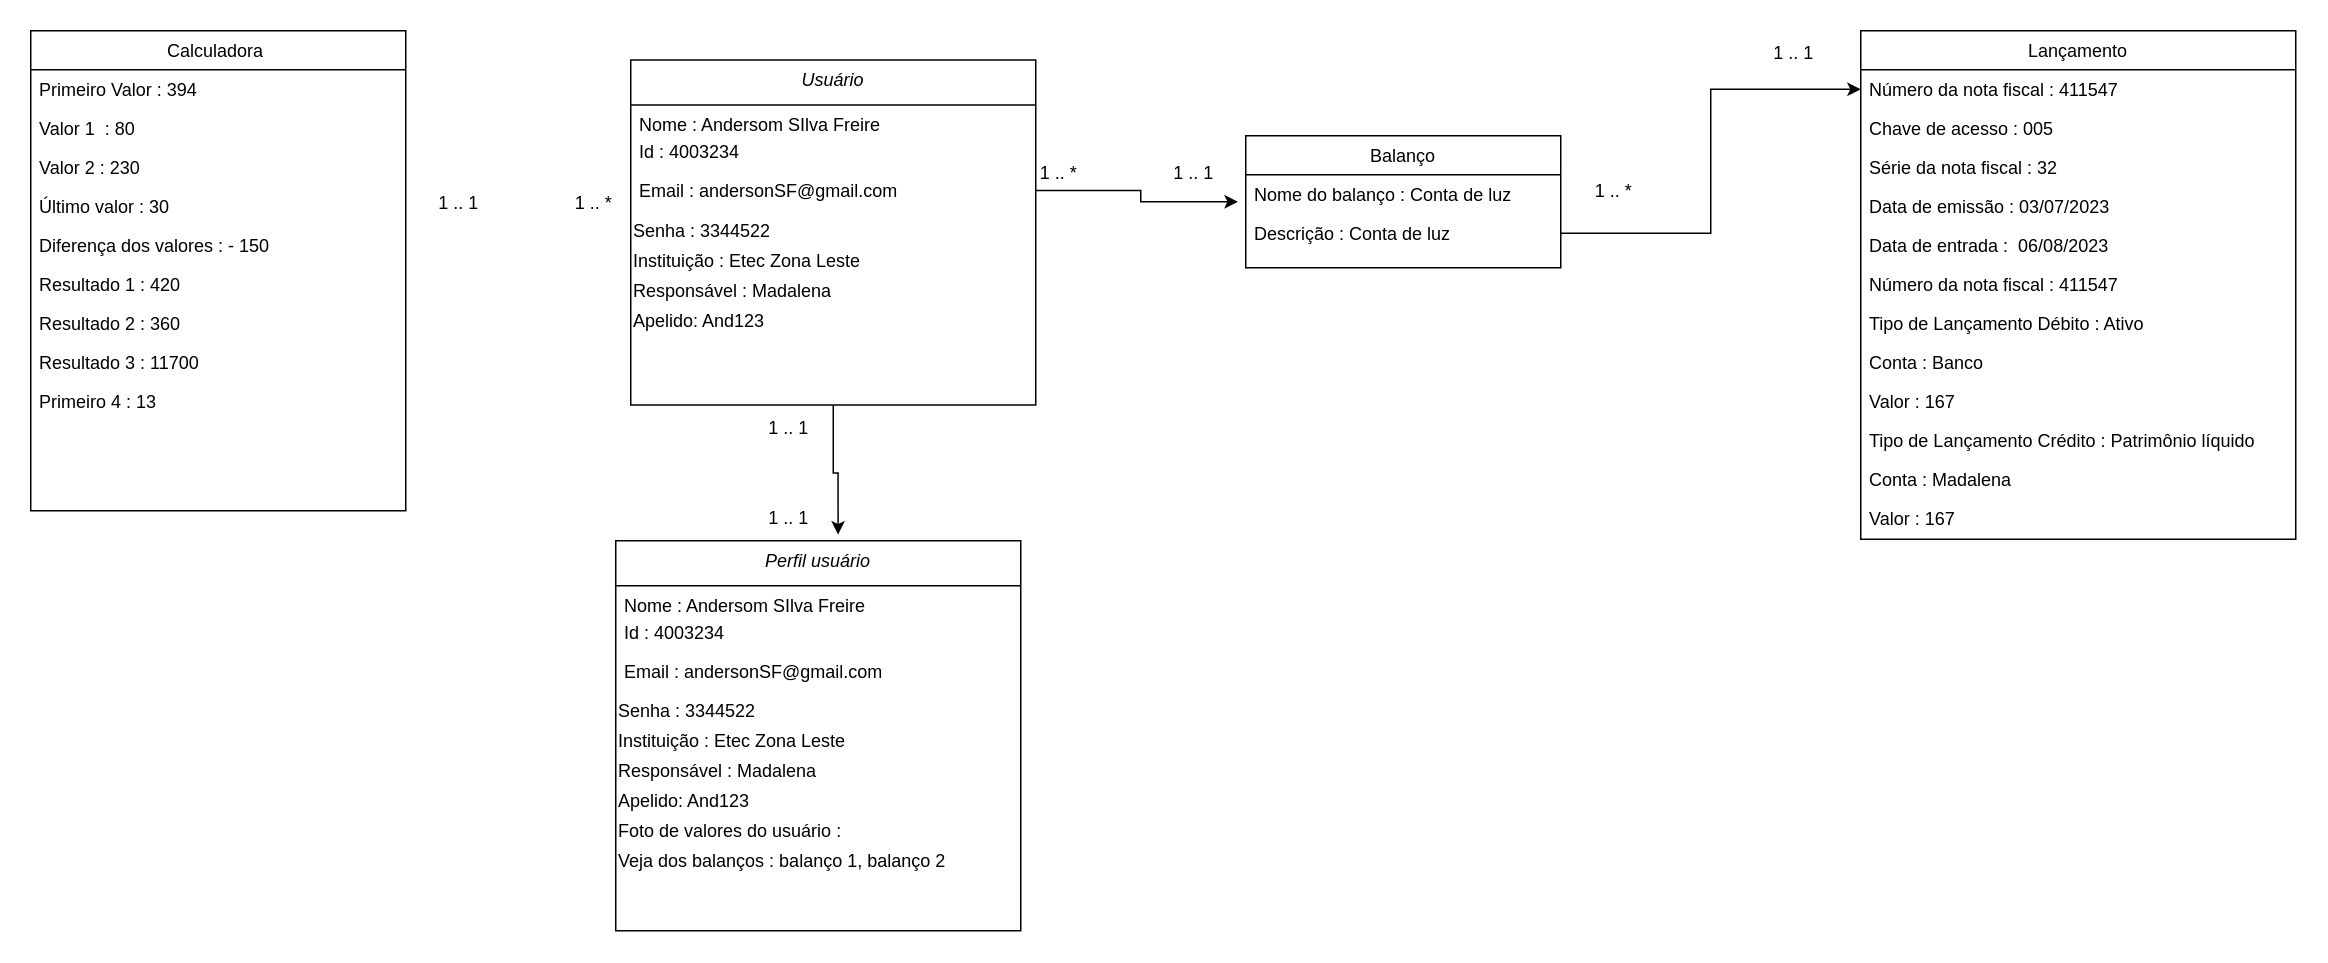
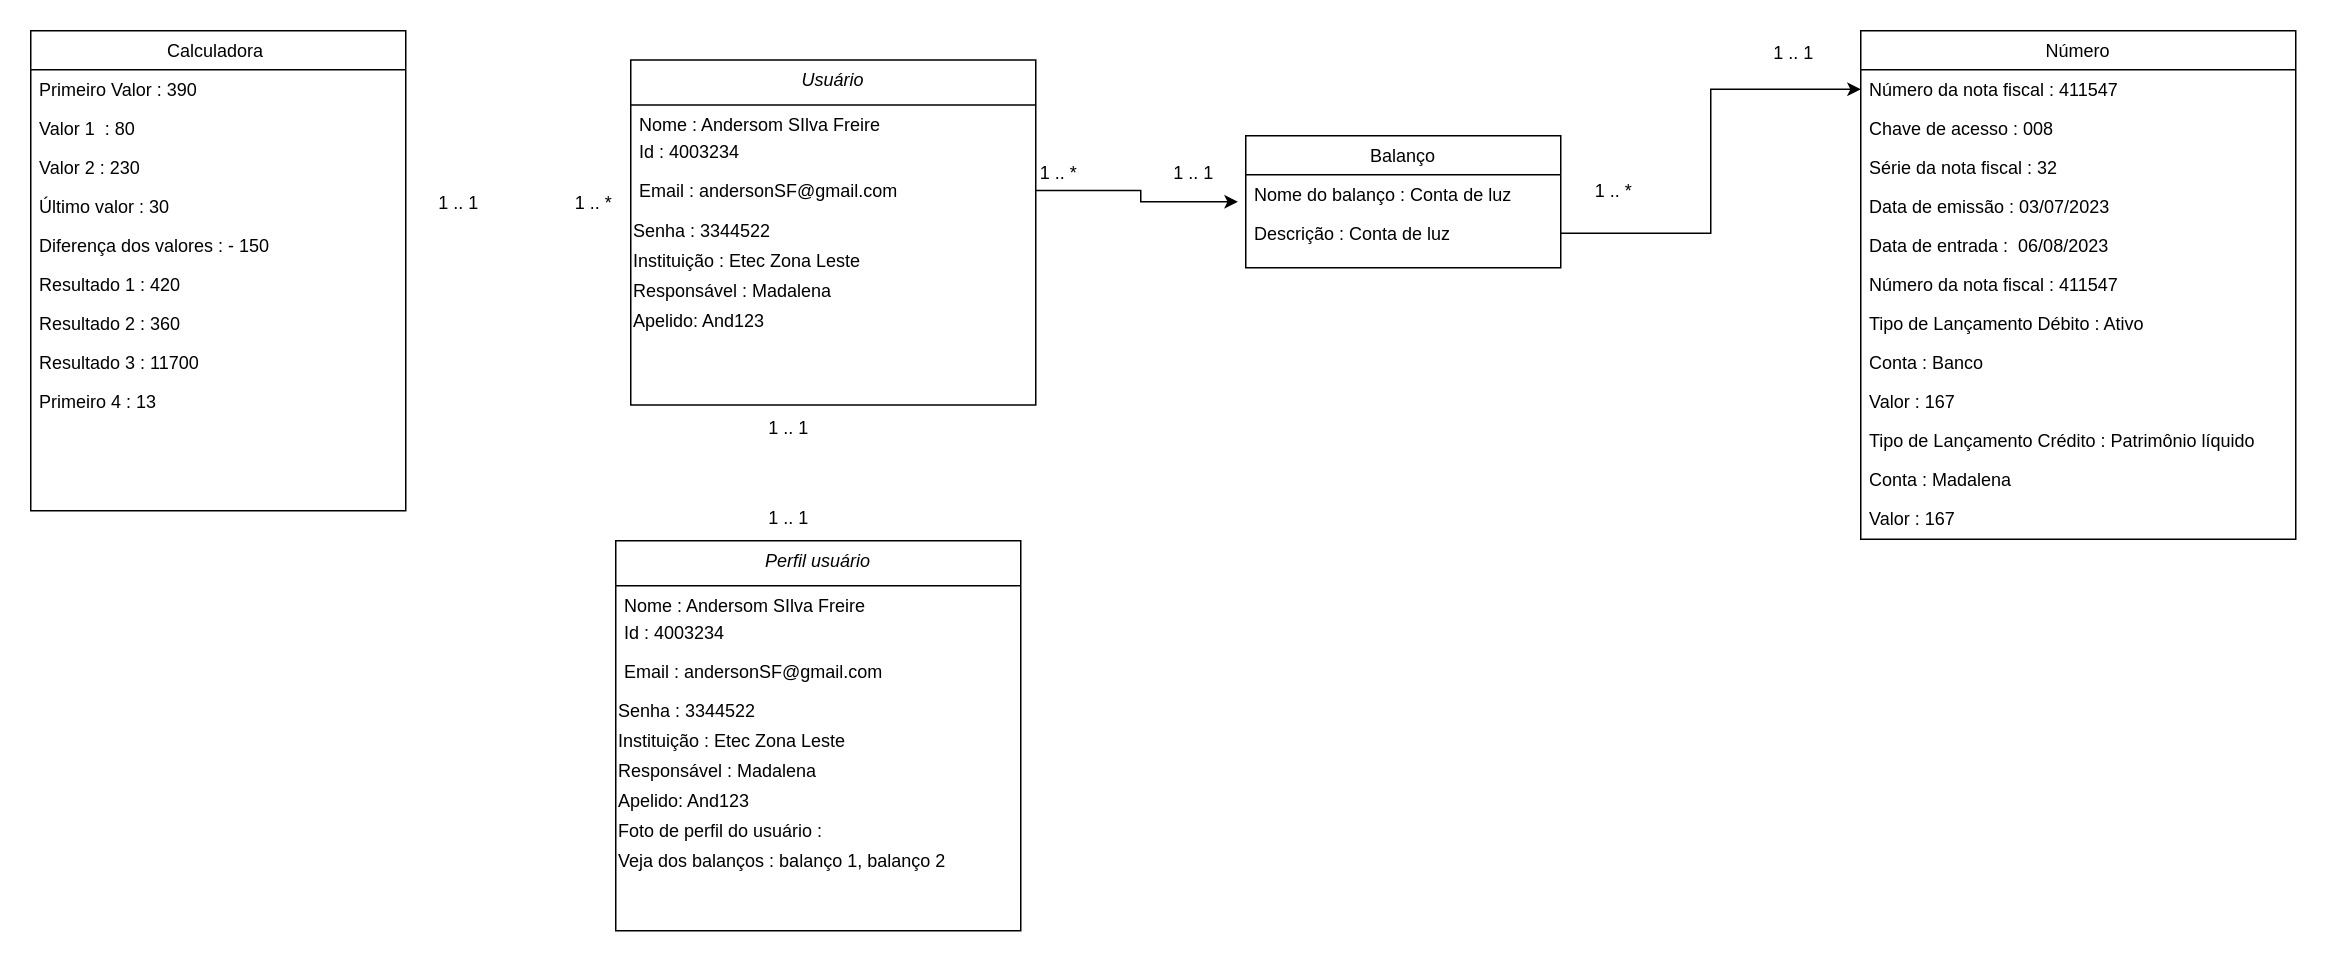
node "Lançamento": label "Lançamento" -> "Número"
node "Primeiro Valor : 394": label "Primeiro Valor : 394" -> "Primeiro Valor : 390"
node "Chave de acesso : 005": label "Chave de acesso : 005" -> "Chave de acesso : 008"
edge "Usuário" -> "Perfil usuário": removed
node "Foto de valores do usuário :": label "Foto de valores do usuário :" -> "Foto de perfil do usuário :"
